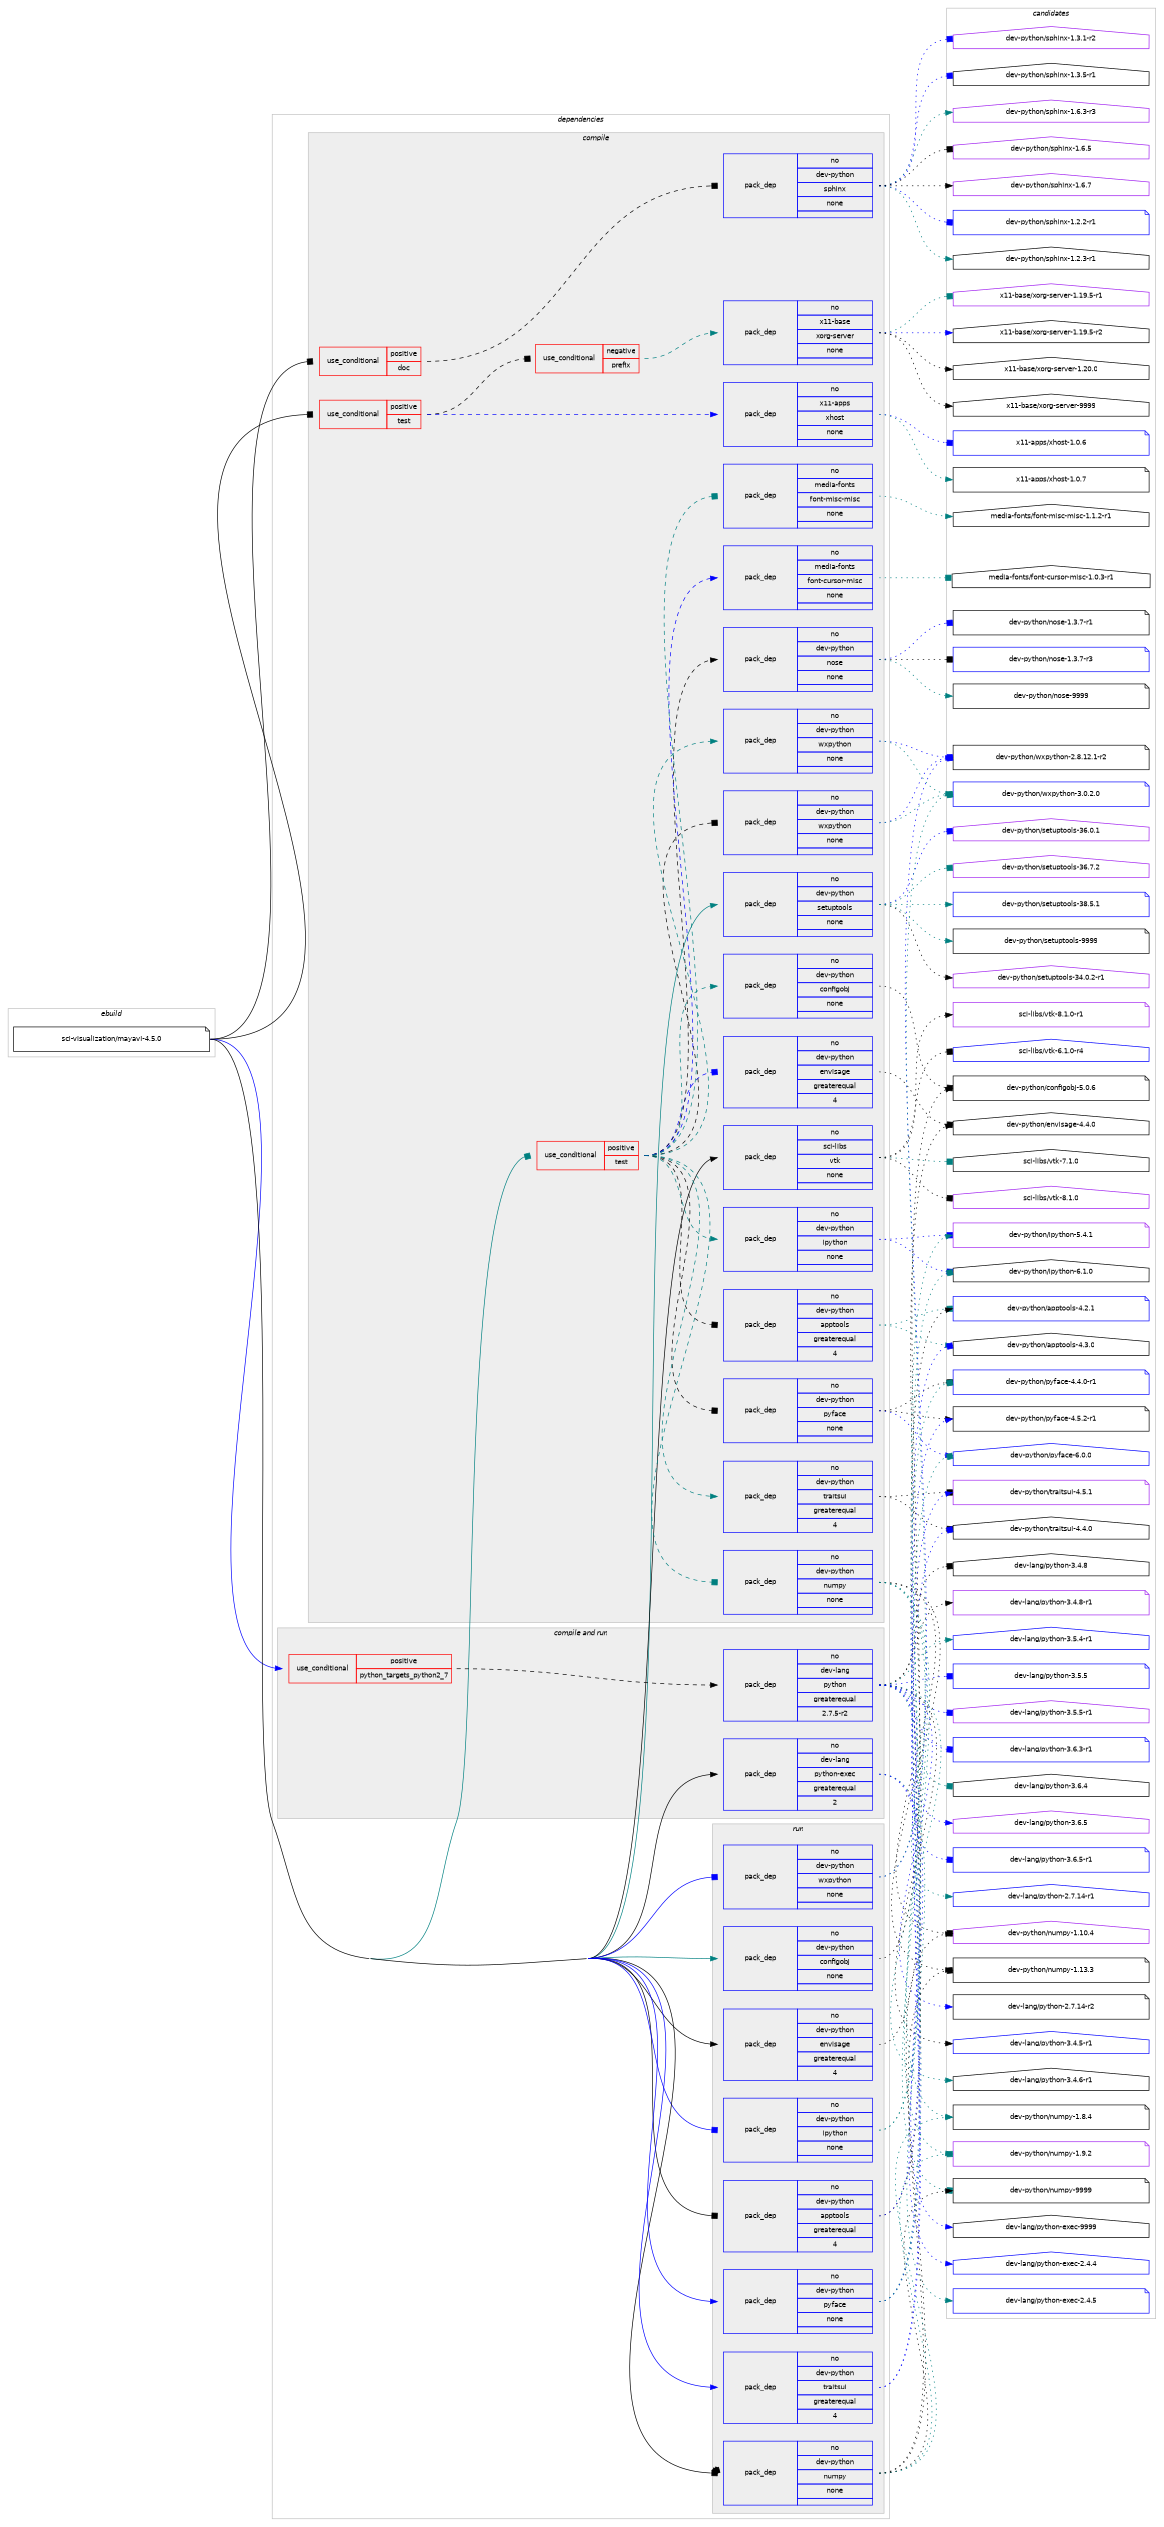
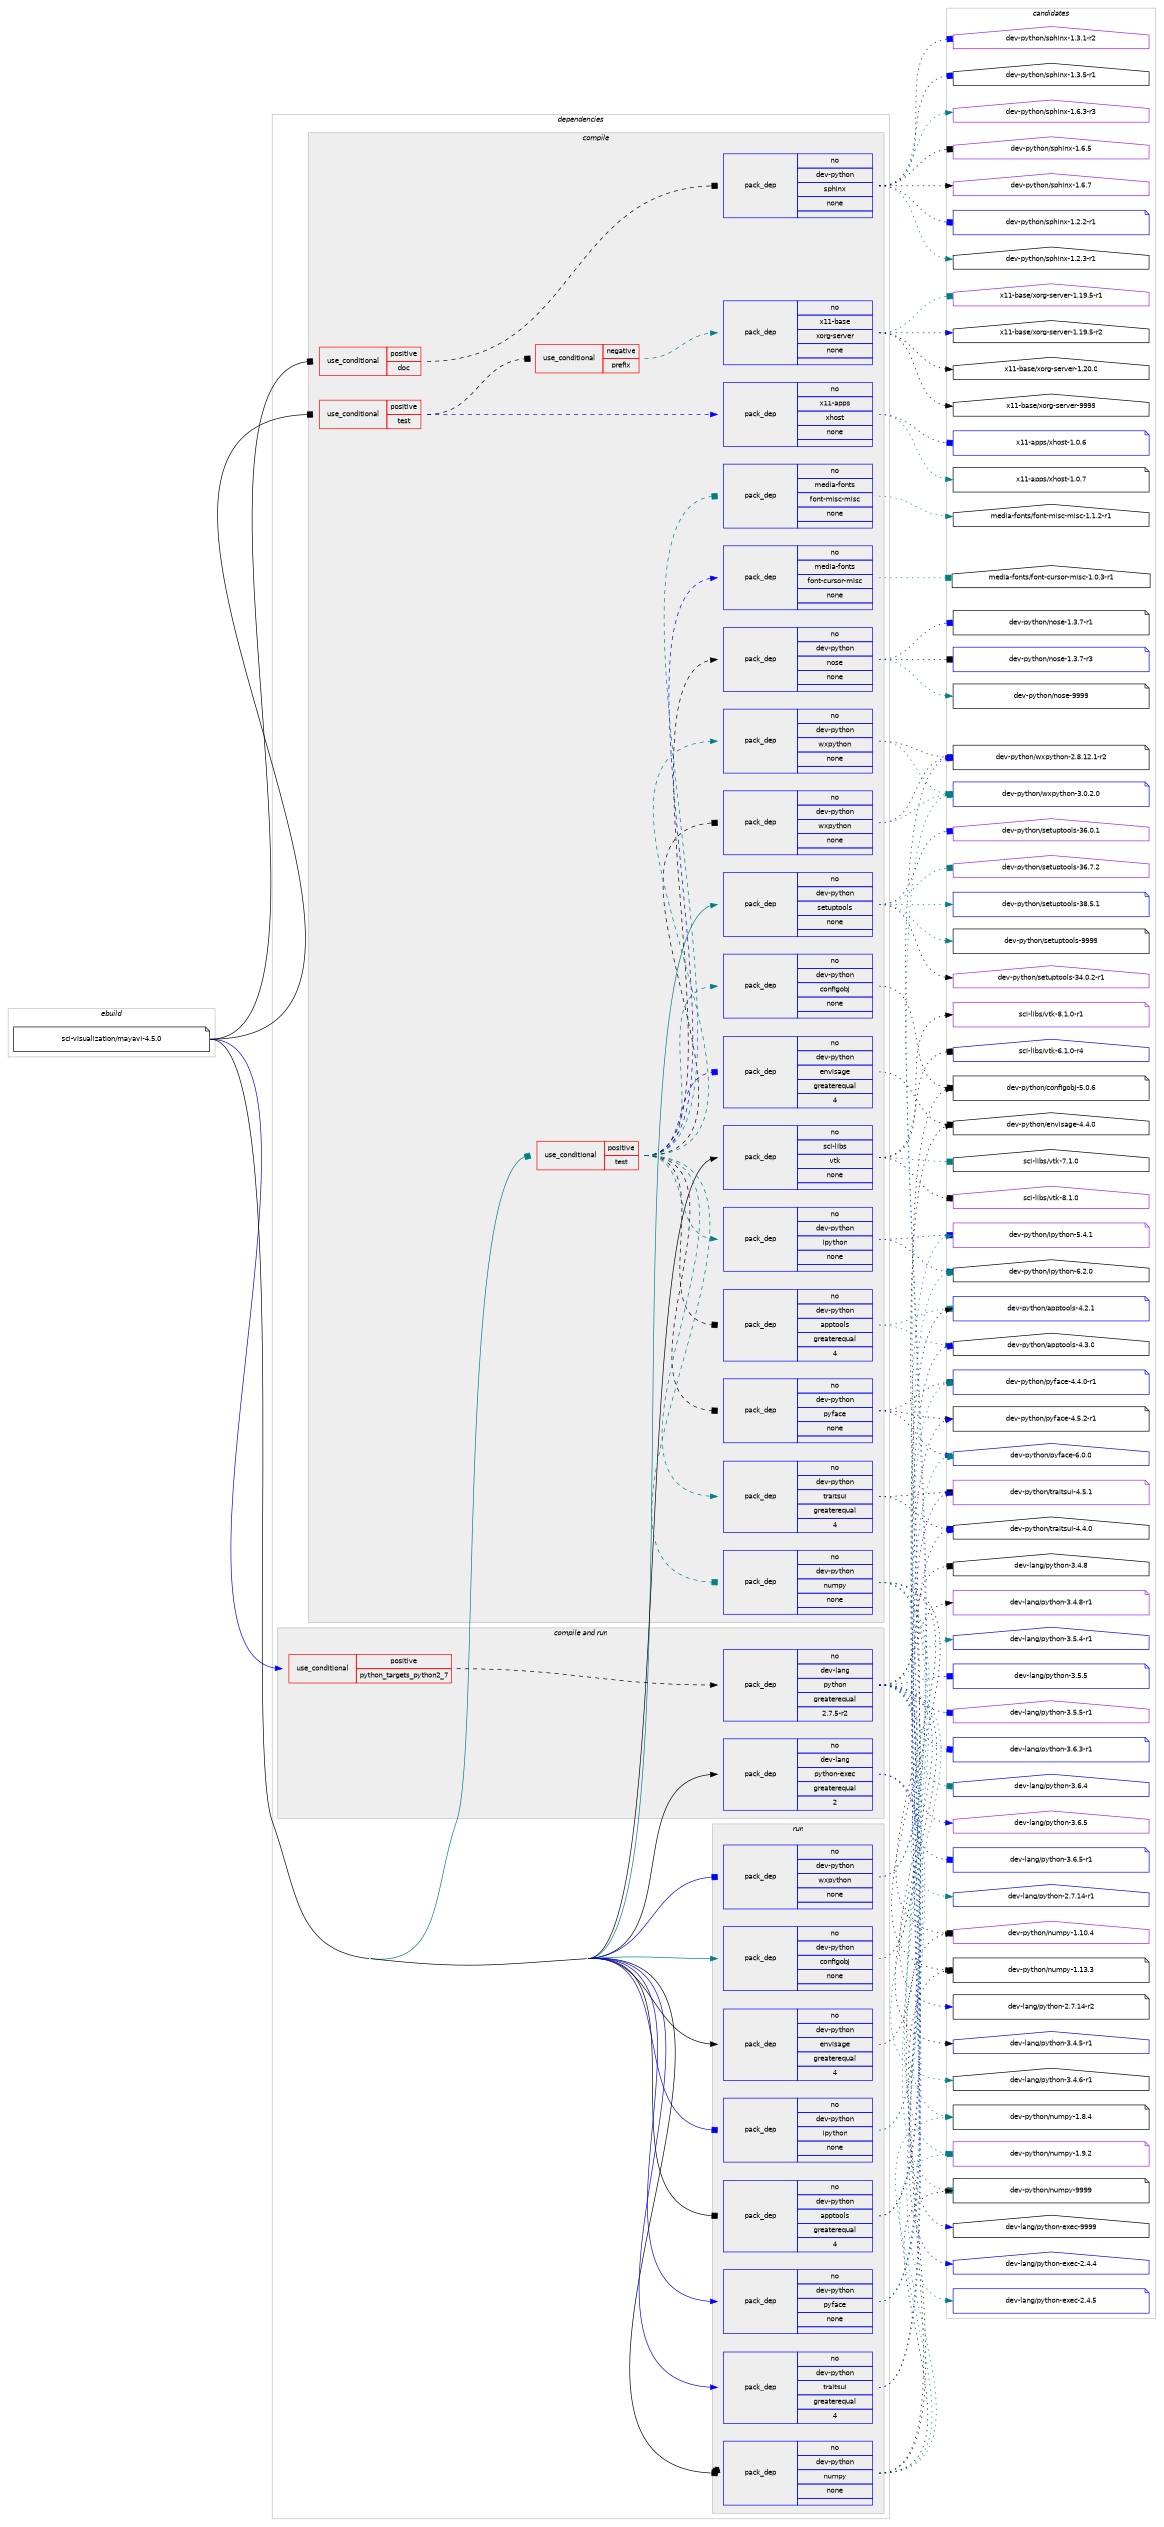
node "dev-python/ipython-6.1.0": label "dev-python/ipython-6.1.0" -> "dev-python/ipython-6.2.0"
node "dev-lang/python-3.6.4": color black -> blue
